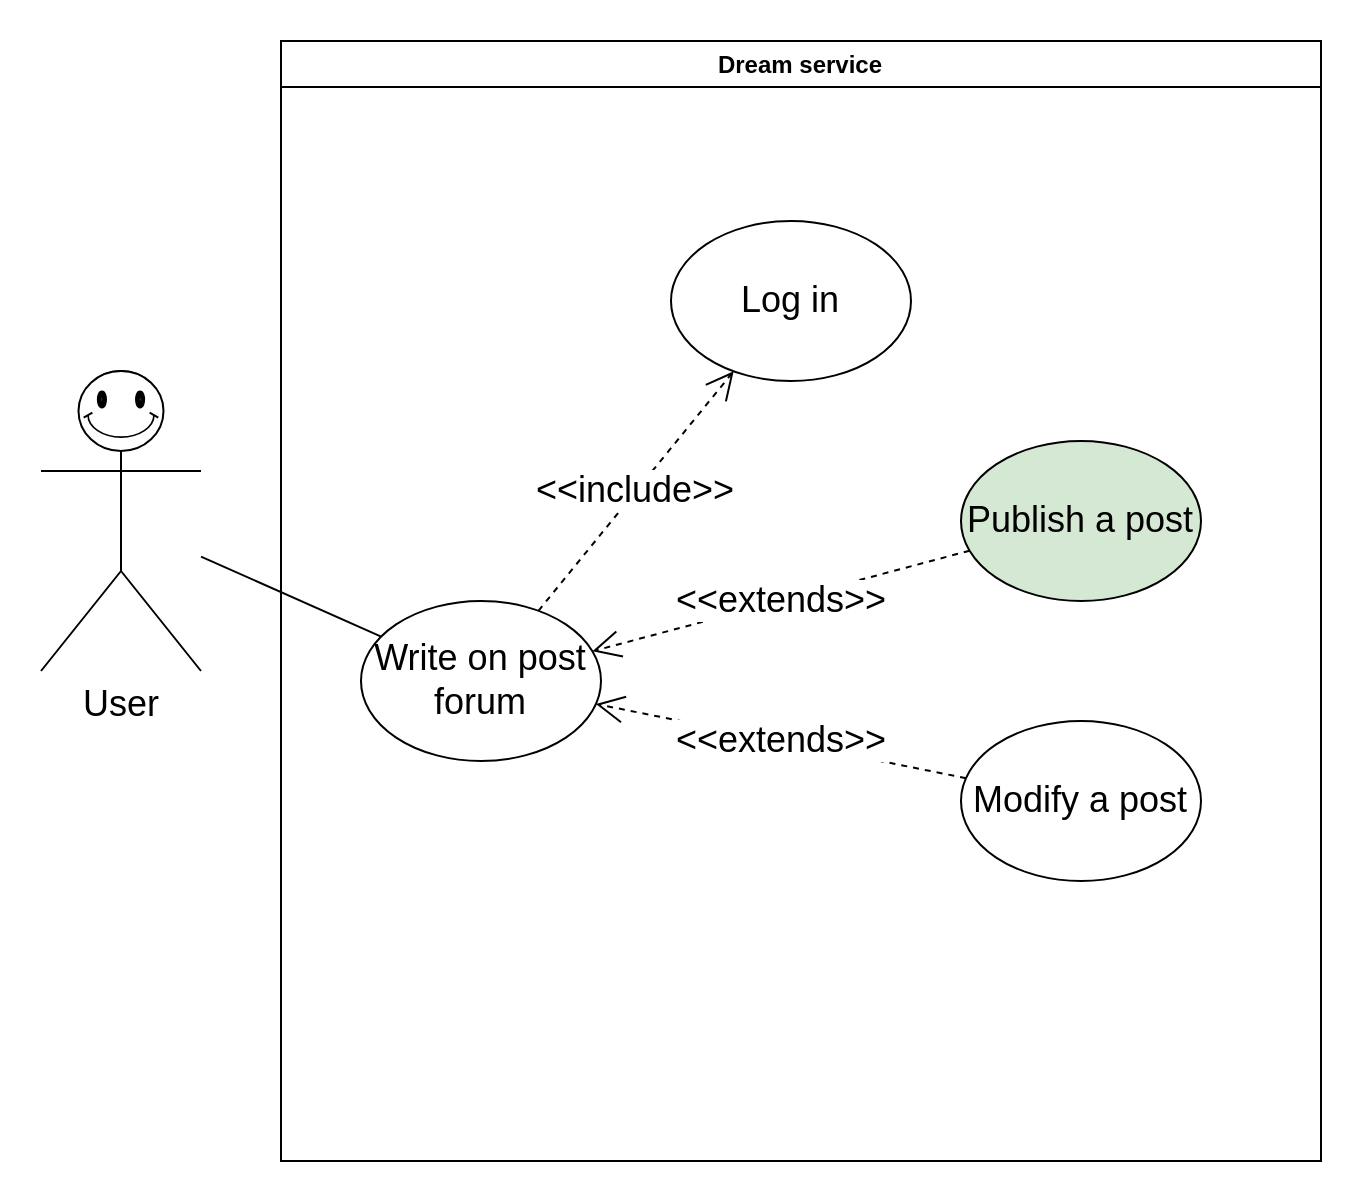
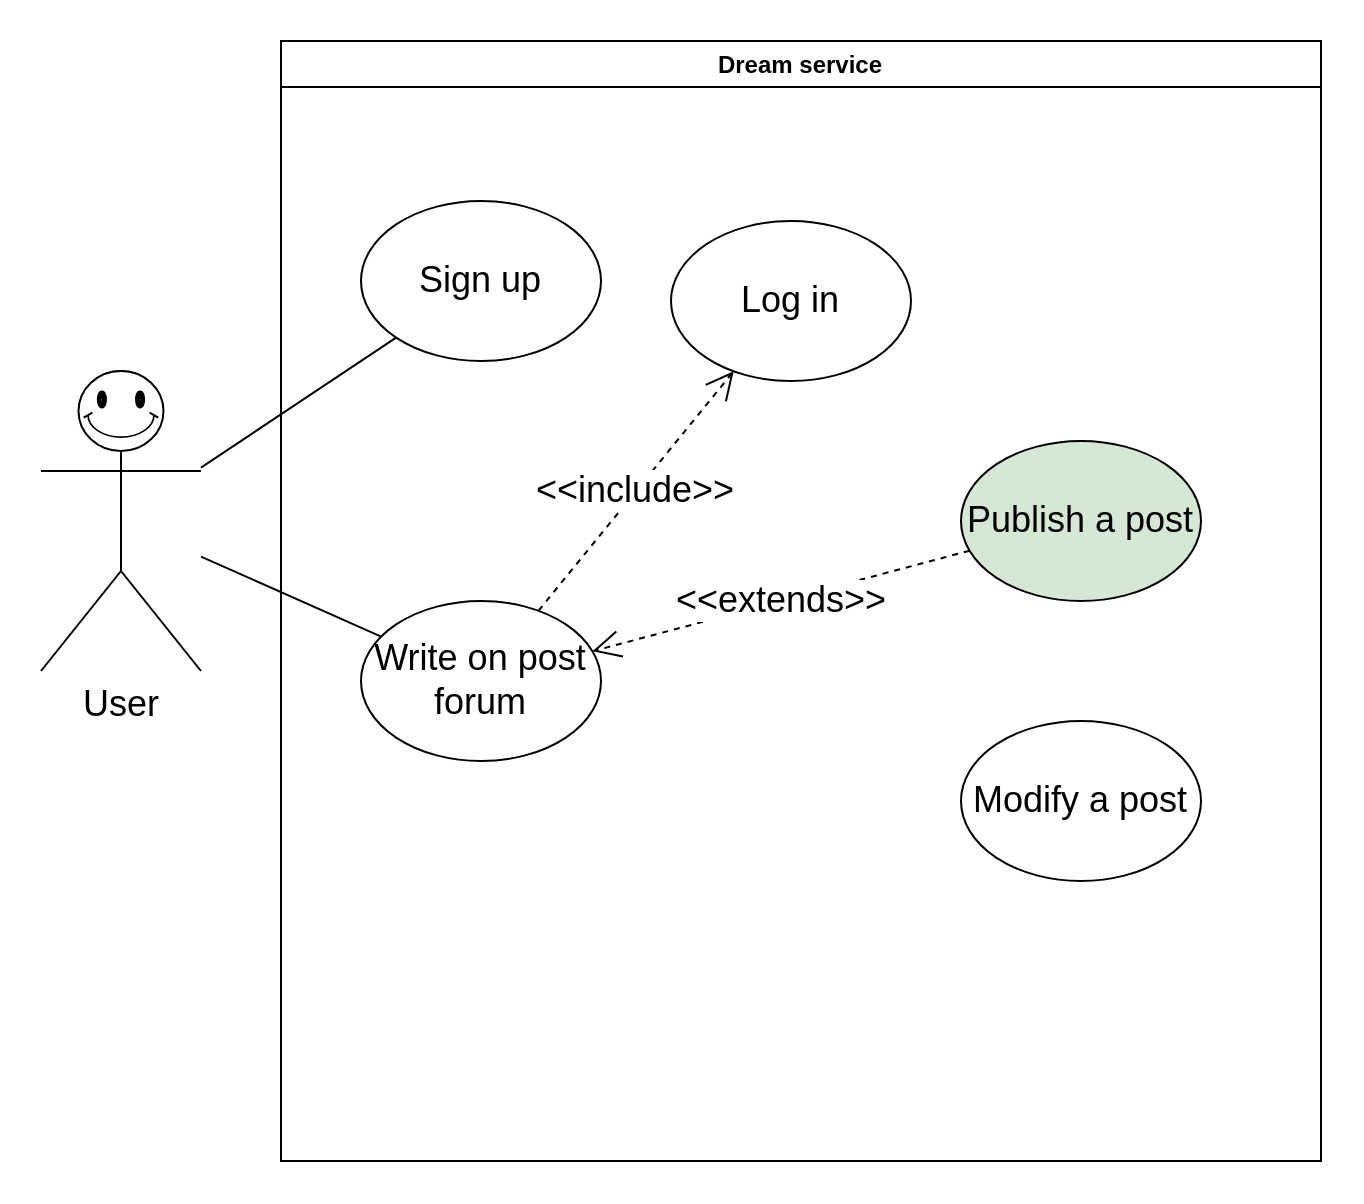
node "Sign up": added
edge "Sign up" -- "User": added
edge "Modify a post" -> "Write on post forum": removed, label "<<extends>>"
